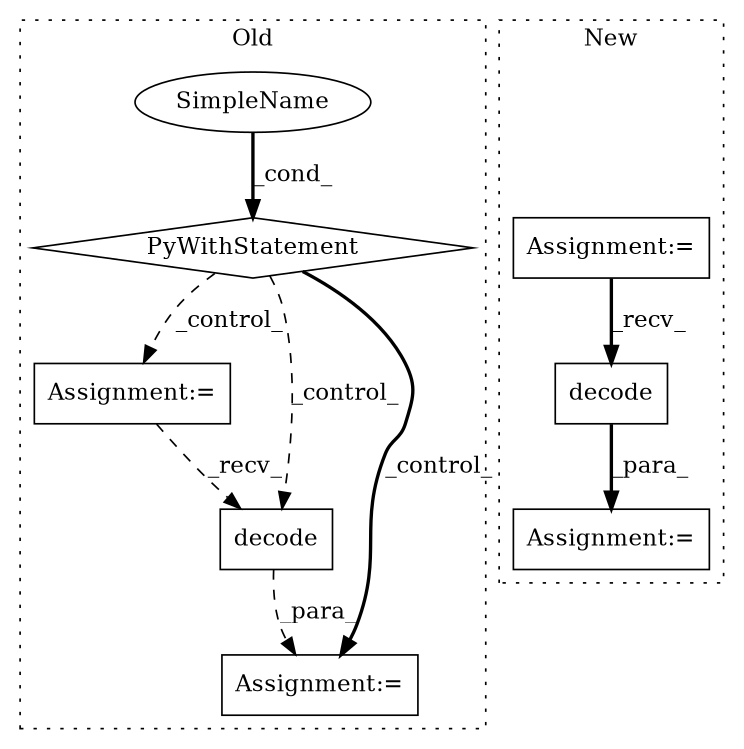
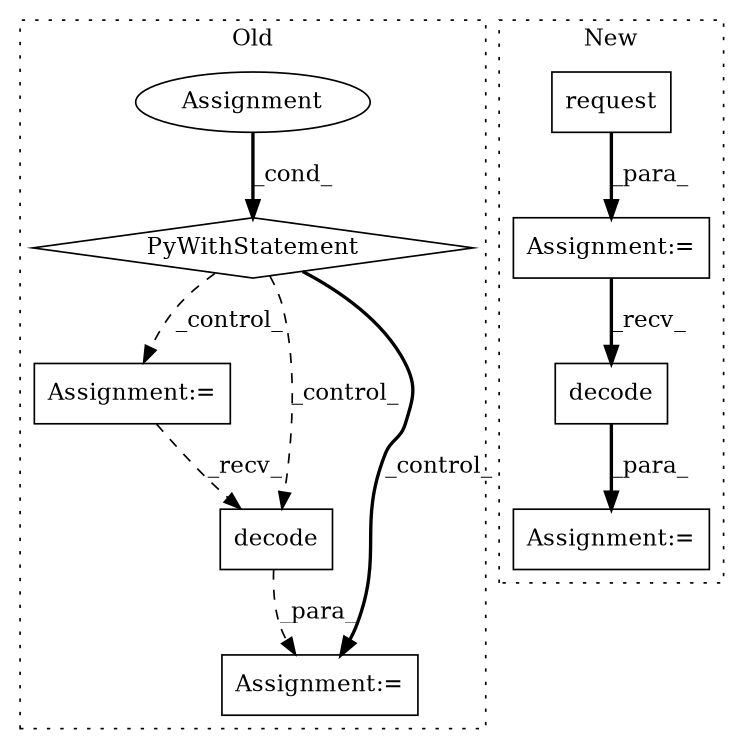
node "SimpleName": label "SimpleName" -> "Assignment"
node "request": added
